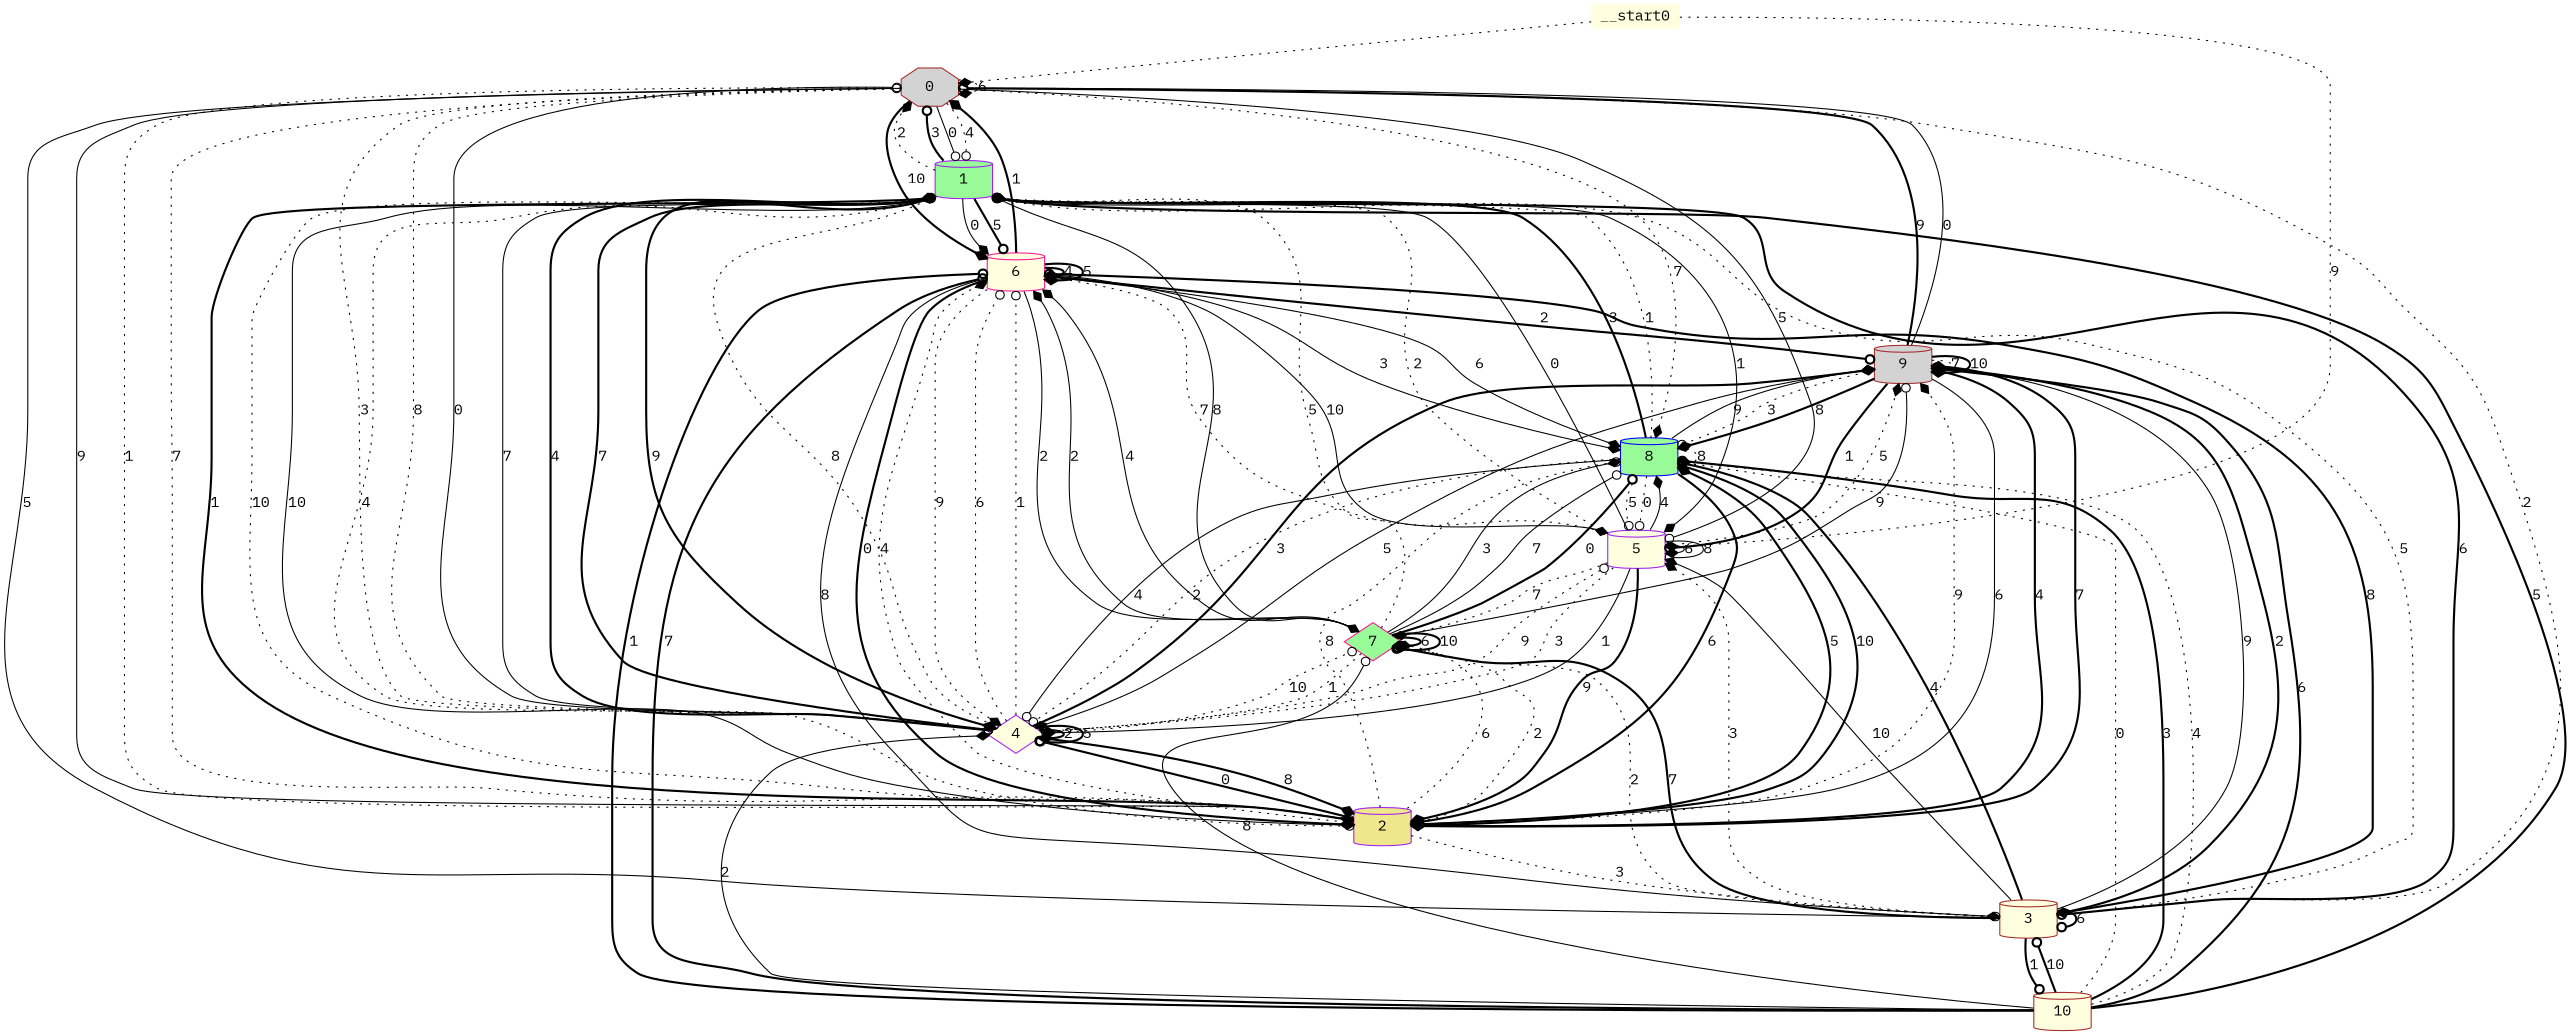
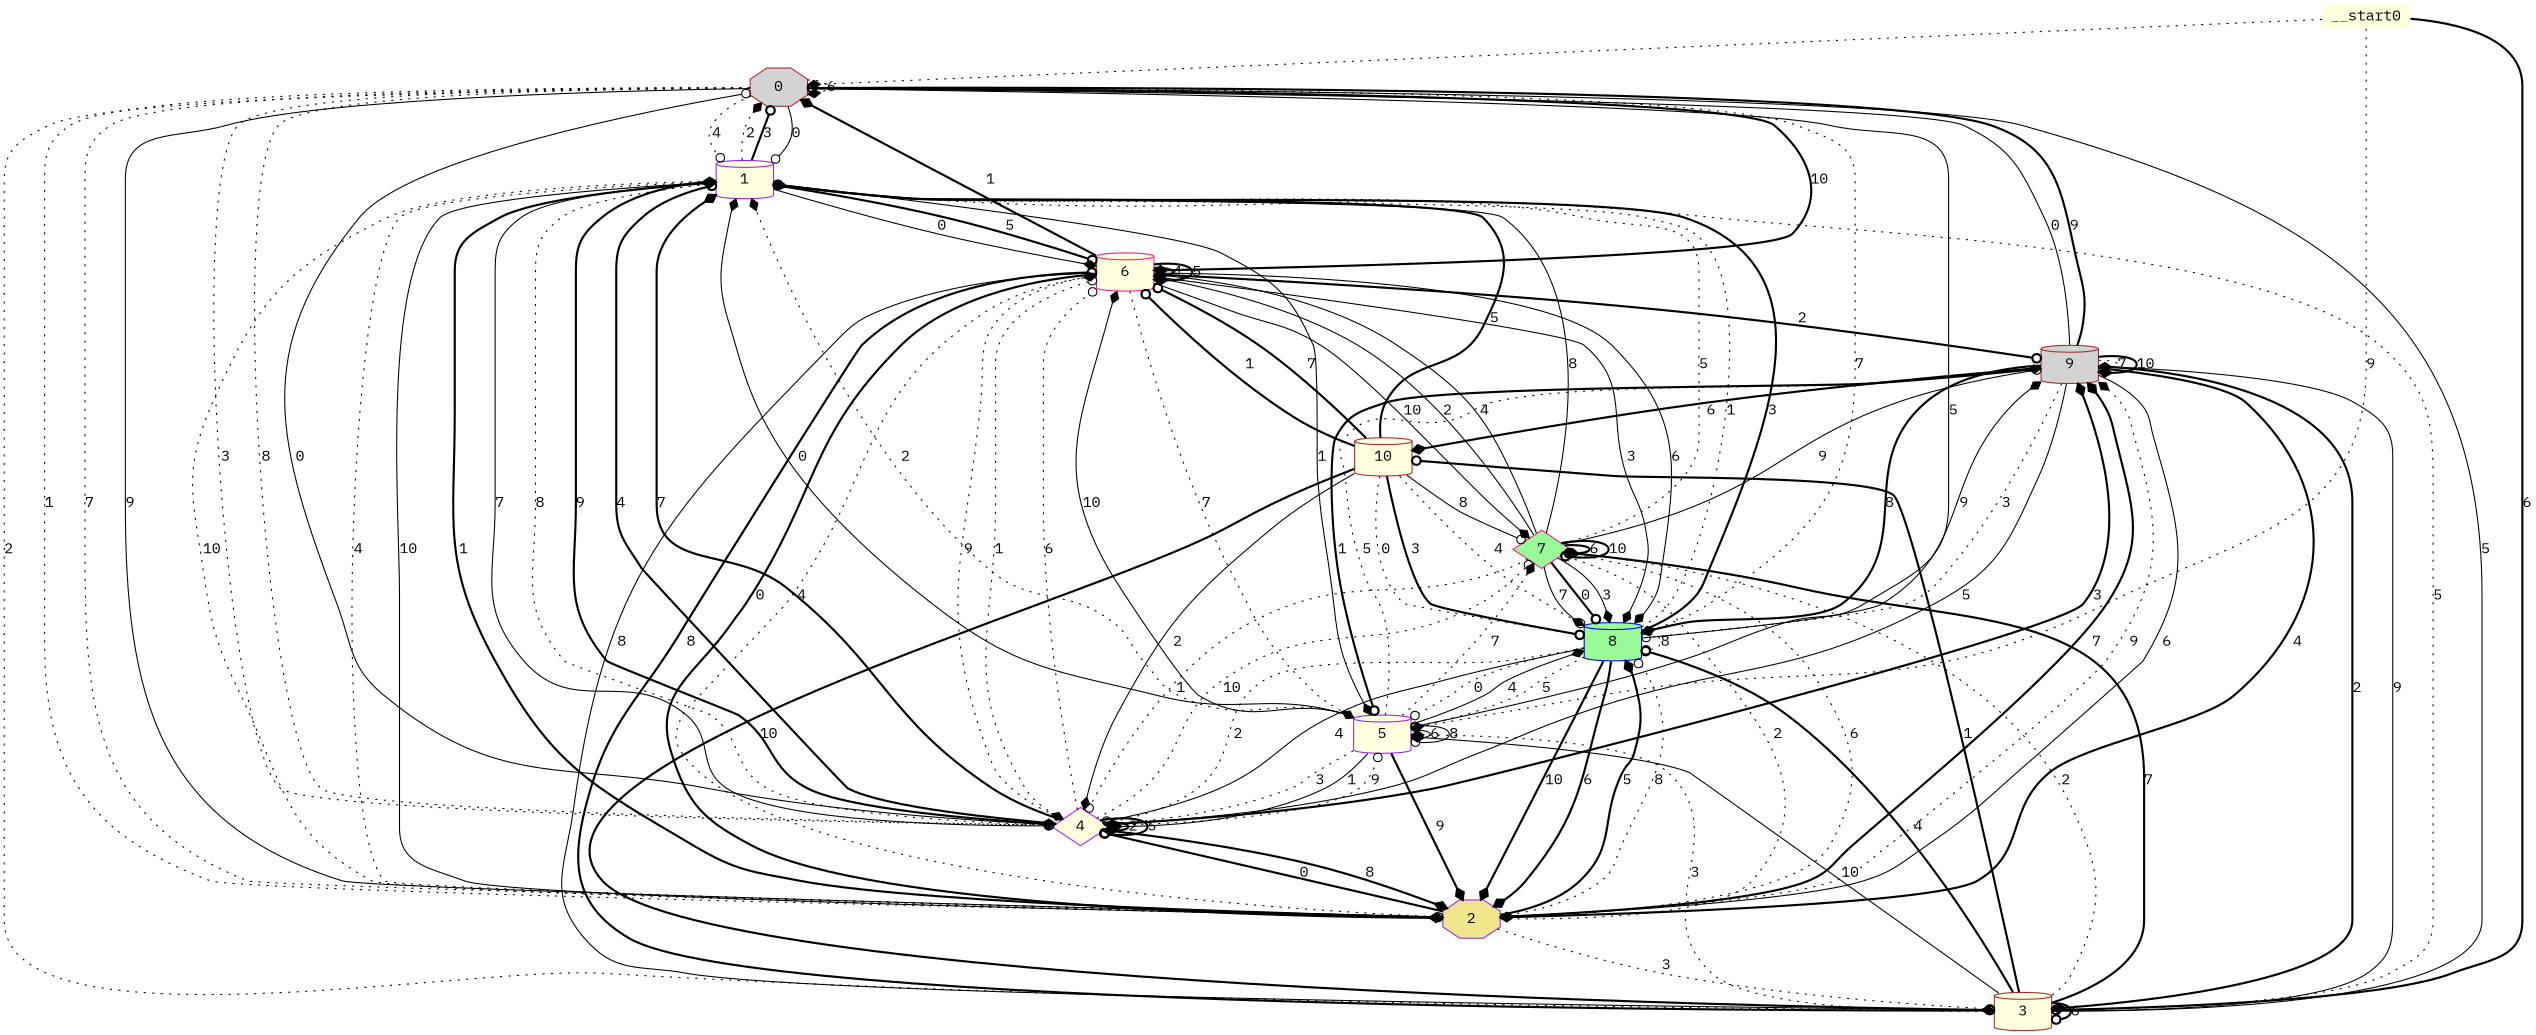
node "1": fillcolor palegreen -> lightyellow
edge "1" -> "3": now "__start0" -> "3"
edge "6" -> "7": label "2" -> "10"
edge "3" -> "9": arrowhead odot -> diamond
edge "10" -> "9": reversed
node "2": shape cylinder -> octagon
